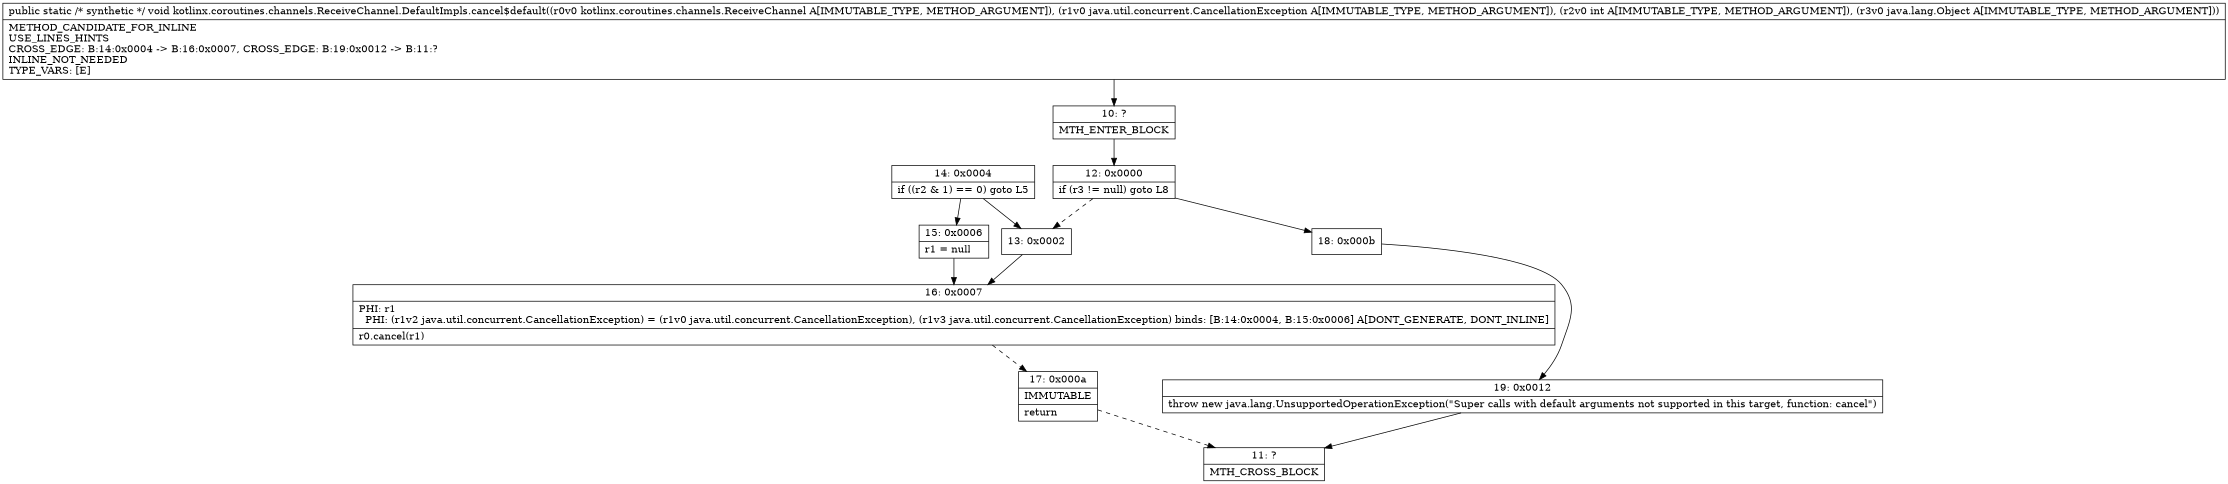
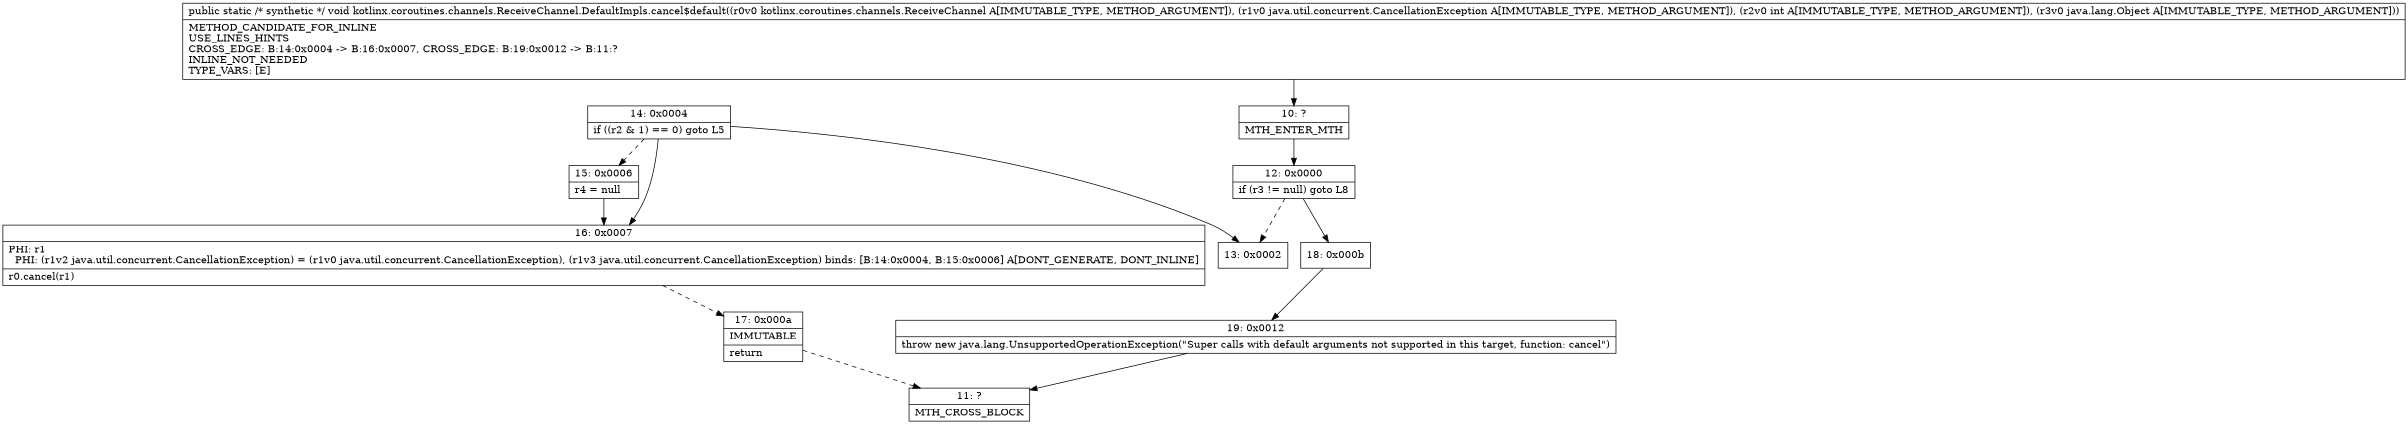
node "10: ?": text "MTH_ENTER_BLOCK" -> "MTH_ENTER_MTH"
edge "14: 0x0004" -> "15: 0x0006": style solid -> dashed
node "15: 0x0006": text "r1 = null" -> "r4 = null"
edge "13: 0x0002" -> "16: 0x0007": now "14: 0x0004" -> "16: 0x0007"
